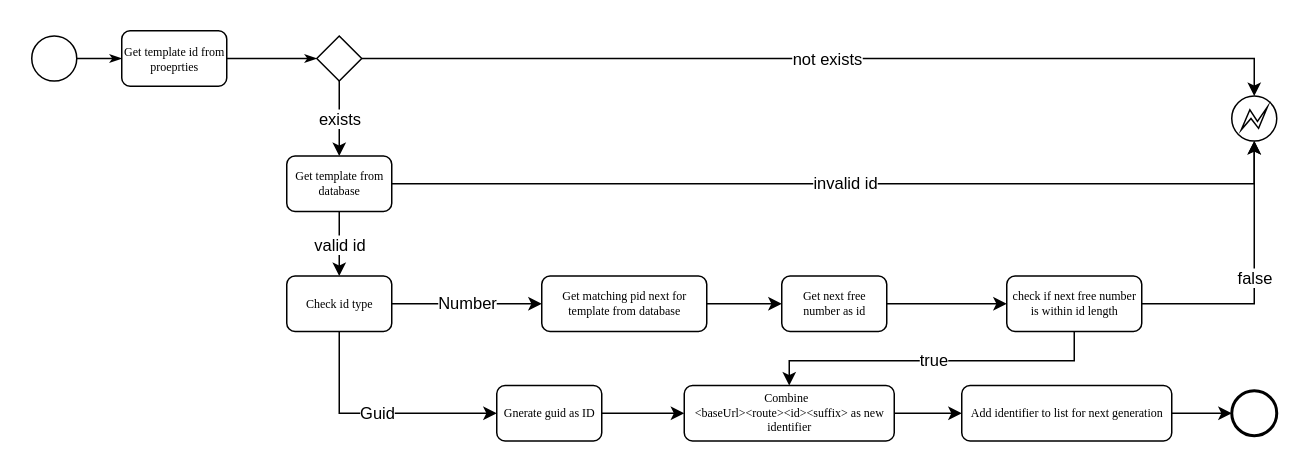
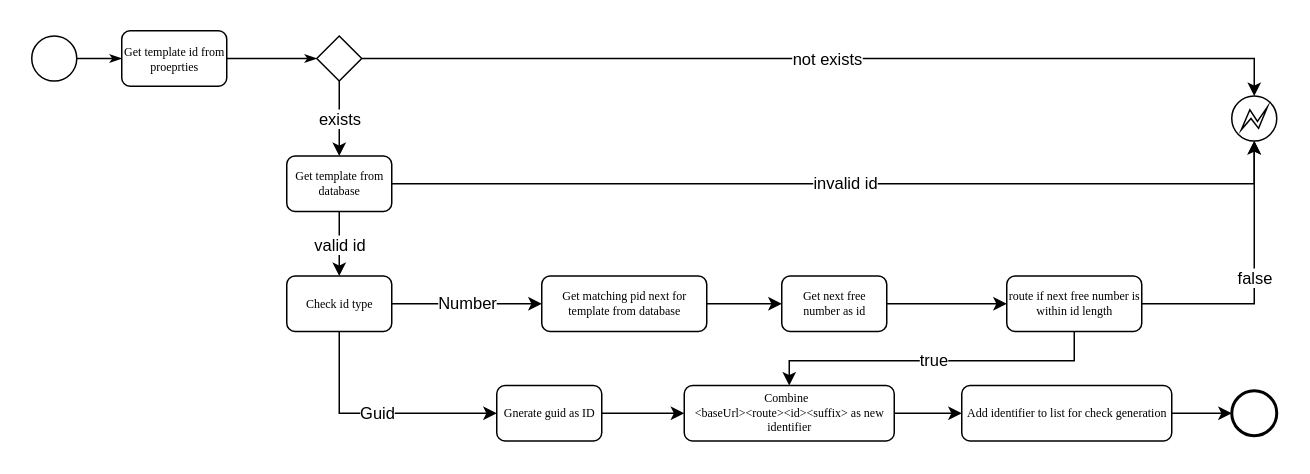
node "check if next free number is within id length": label "check if next free number is within id length" -> "route if next free number is within id length"
node "Add identifier to list for next generation": label "Add identifier to list for next generation" -> "Add identifier to list for check generation"
